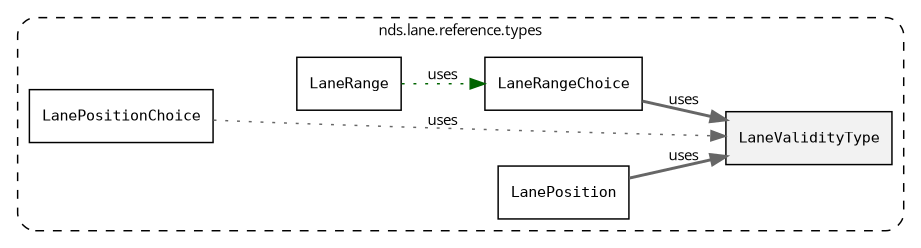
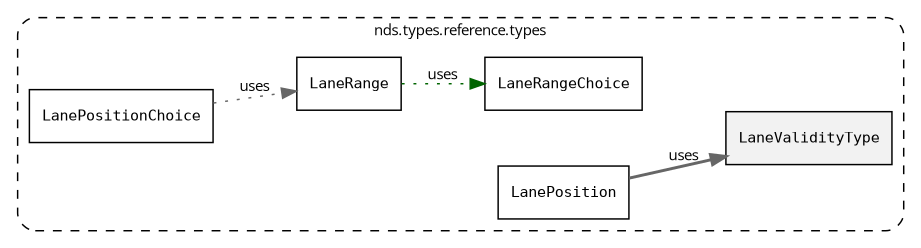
cluster "nds.lane.reference.types": label "nds.lane.reference.types" -> "nds.types.reference.types"
edge "LaneRangeChoice" -> "LaneValidityType": removed, label "uses"
edge "LanePositionChoice" -> "LaneValidityType": now "LanePositionChoice" -> "LaneRange"
